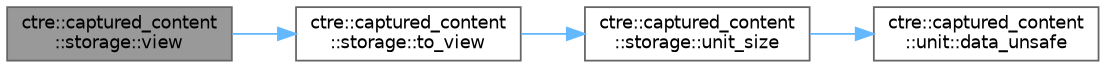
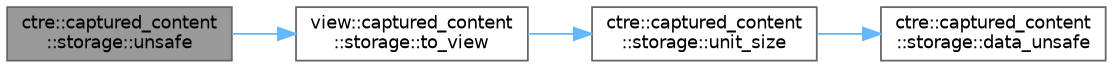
node "ctre::captured_content ::storage::view": label "ctre::captured_content ::storage::view" -> "ctre::captured_content ::storage::unsafe"
node "ctre::captured_content ::storage::to_view": label "ctre::captured_content ::storage::to_view" -> "view::captured_content ::storage::to_view"
node "ctre::captured_content ::unit::data_unsafe": label "ctre::captured_content ::unit::data_unsafe" -> "ctre::captured_content ::storage::data_unsafe"
